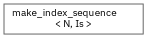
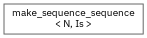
node "make_index_sequence < N, Is >": label "make_index_sequence < N, Is >" -> "make_sequence_sequence < N, Is >"
